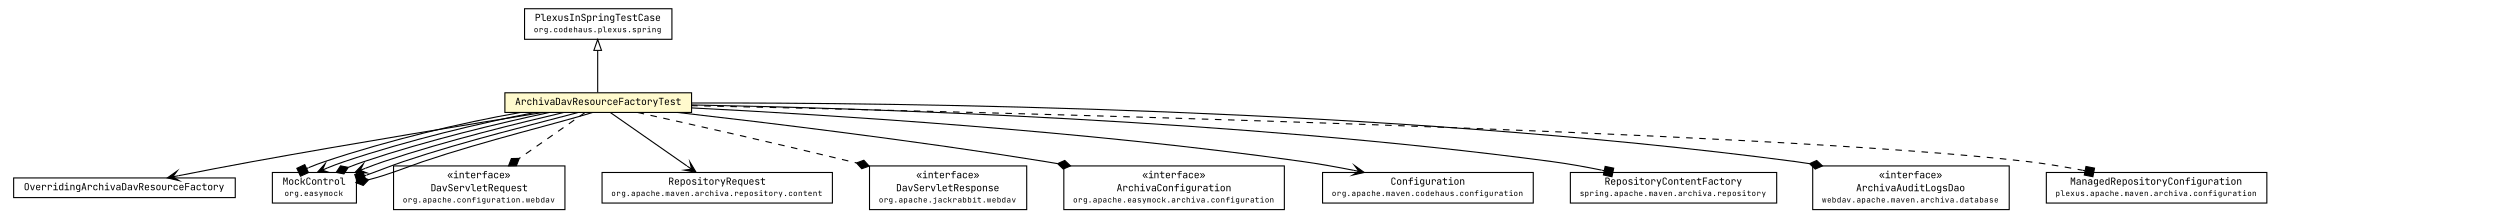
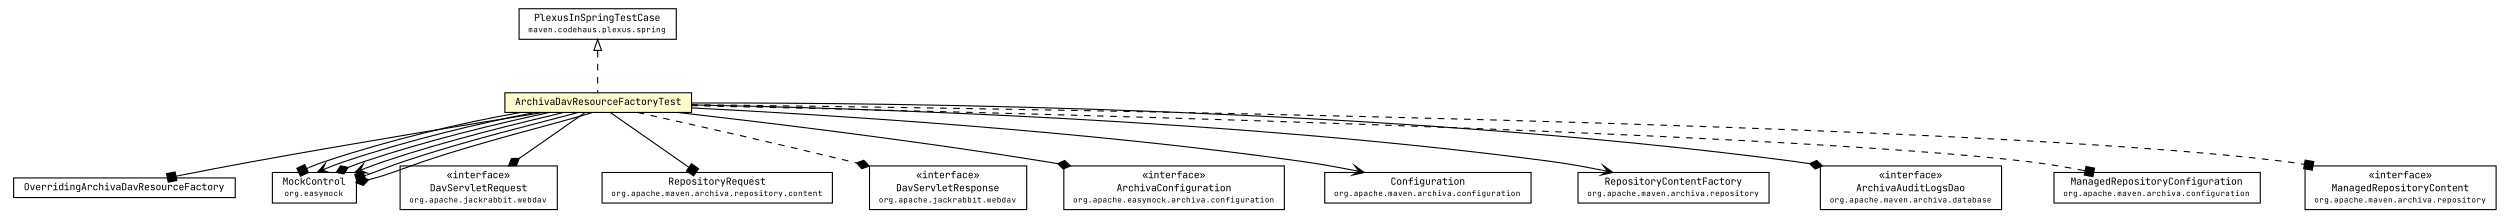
node "PlexusInSpringTestCase": text "org.codehaus.plexus.spring" -> "maven.codehaus.plexus.spring"
edge "ArchivaDavResourceFactoryTest" -> "PlexusInSpringTestCase": style solid -> dashed
edge "ArchivaDavResourceFactoryTest" -> "RepositoryContentFactory": arrowhead box -> vee
edge "ArchivaDavResourceFactoryTest" -> "DavServletRequest": style dashed -> solid
edge "ArchivaDavResourceFactoryTest" -> "RepositoryRequest": arrowhead vee -> box
edge "ArchivaDavResourceFactoryTest" -> "OverridingArchivaDavResourceFactory": arrowhead vee -> box
node "ManagedRepositoryContent": added
node "Configuration": text "org.apache.maven.codehaus.configuration" -> "org.apache.maven.archiva.configuration"
node "RepositoryContentFactory": text "spring.apache.maven.archiva.repository" -> "org.apache.maven.archiva.repository"
node "ManagedRepositoryConfiguration": text "plexus.apache.maven.archiva.configuration" -> "org.apache.maven.archiva.configuration"
node "DavServletRequest": text "org.apache.configuration.webdav" -> "org.apache.jackrabbit.webdav"
node "ArchivaAuditLogsDao": text "webdav.apache.maven.archiva.database" -> "org.apache.maven.archiva.database"
